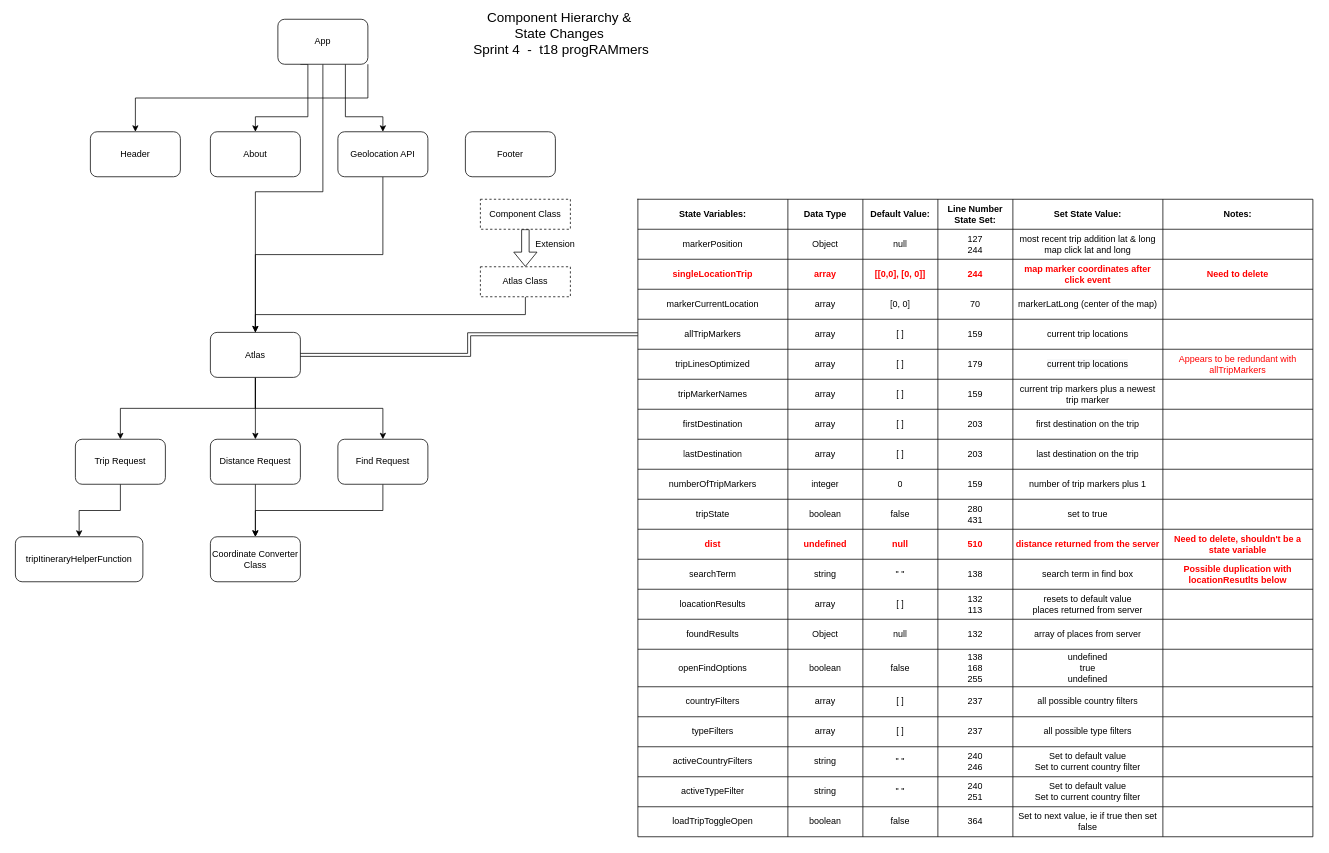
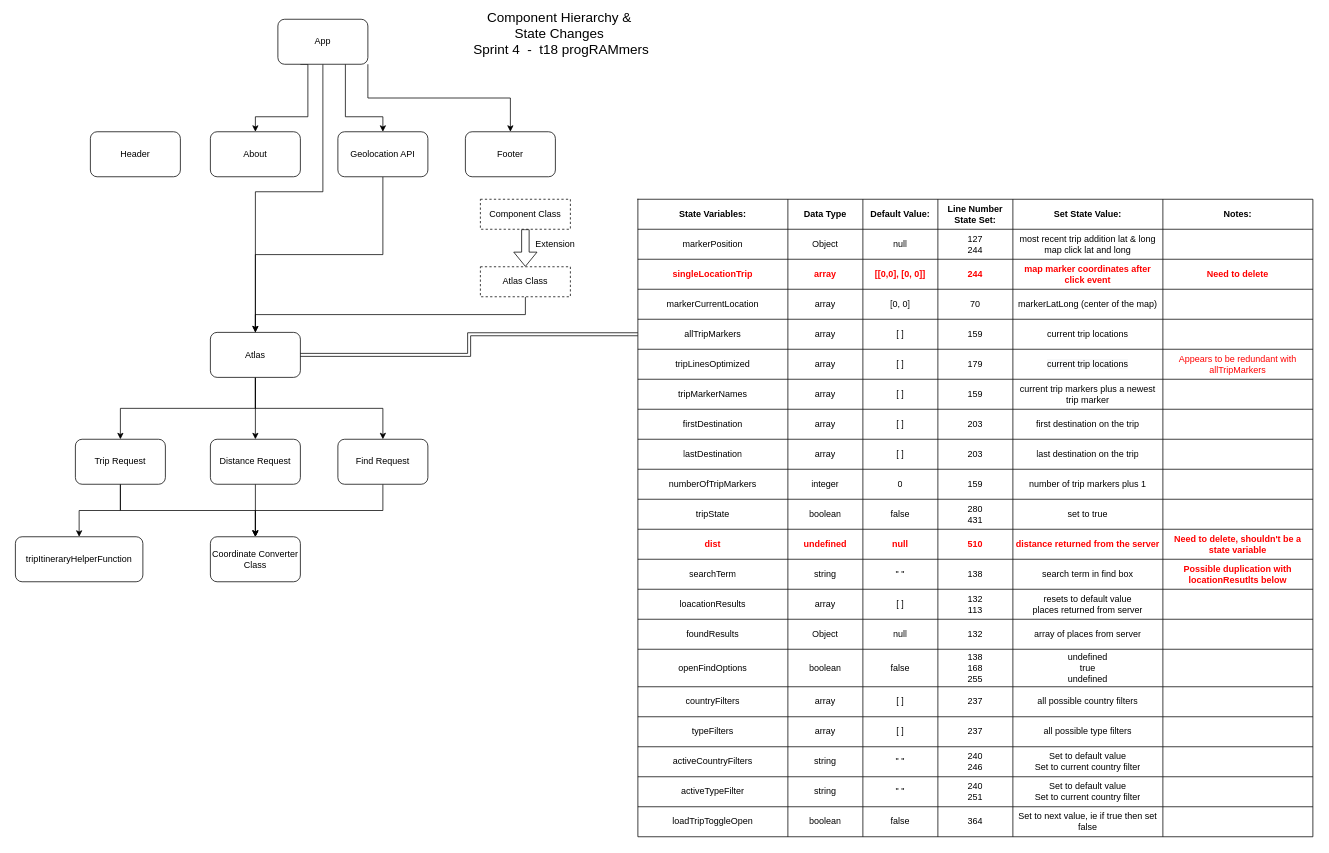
edge "App" -> "Header": now "App" -> "Footer"
edge "Trip Request" -> "Coordinate Converter Class": added
